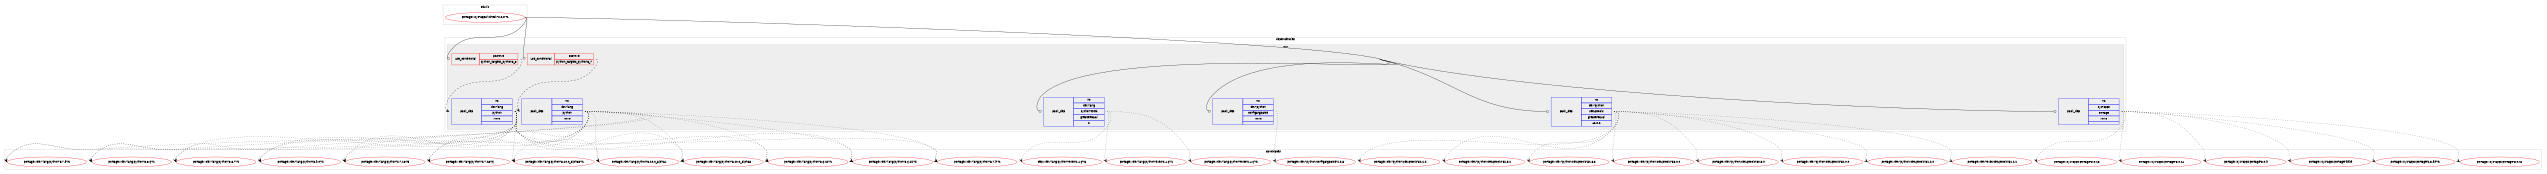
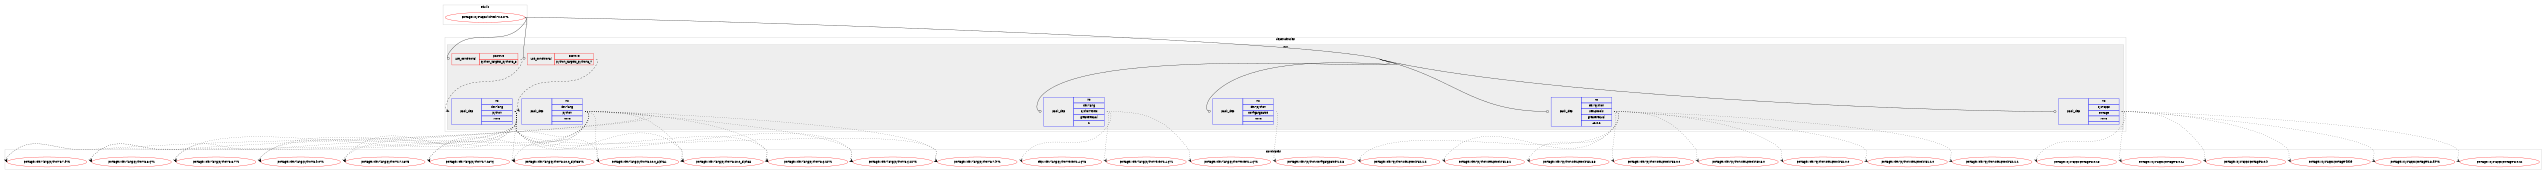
node "portage://dev-exec/setuptools-51.1.1": label "portage://dev-exec/setuptools-51.1.1" -> "portage://dev-python/setuptools-51.1.1"
